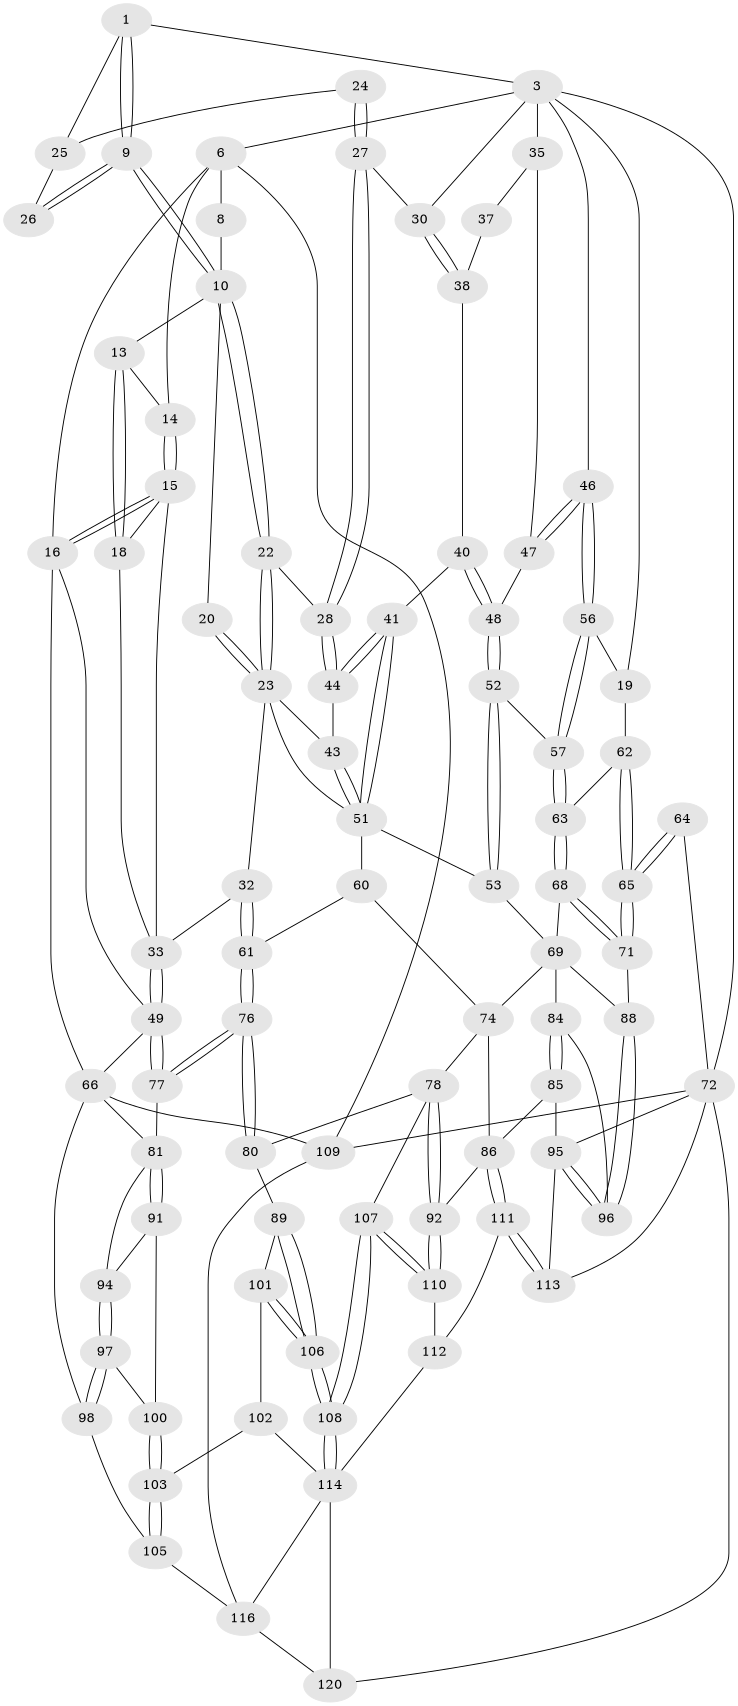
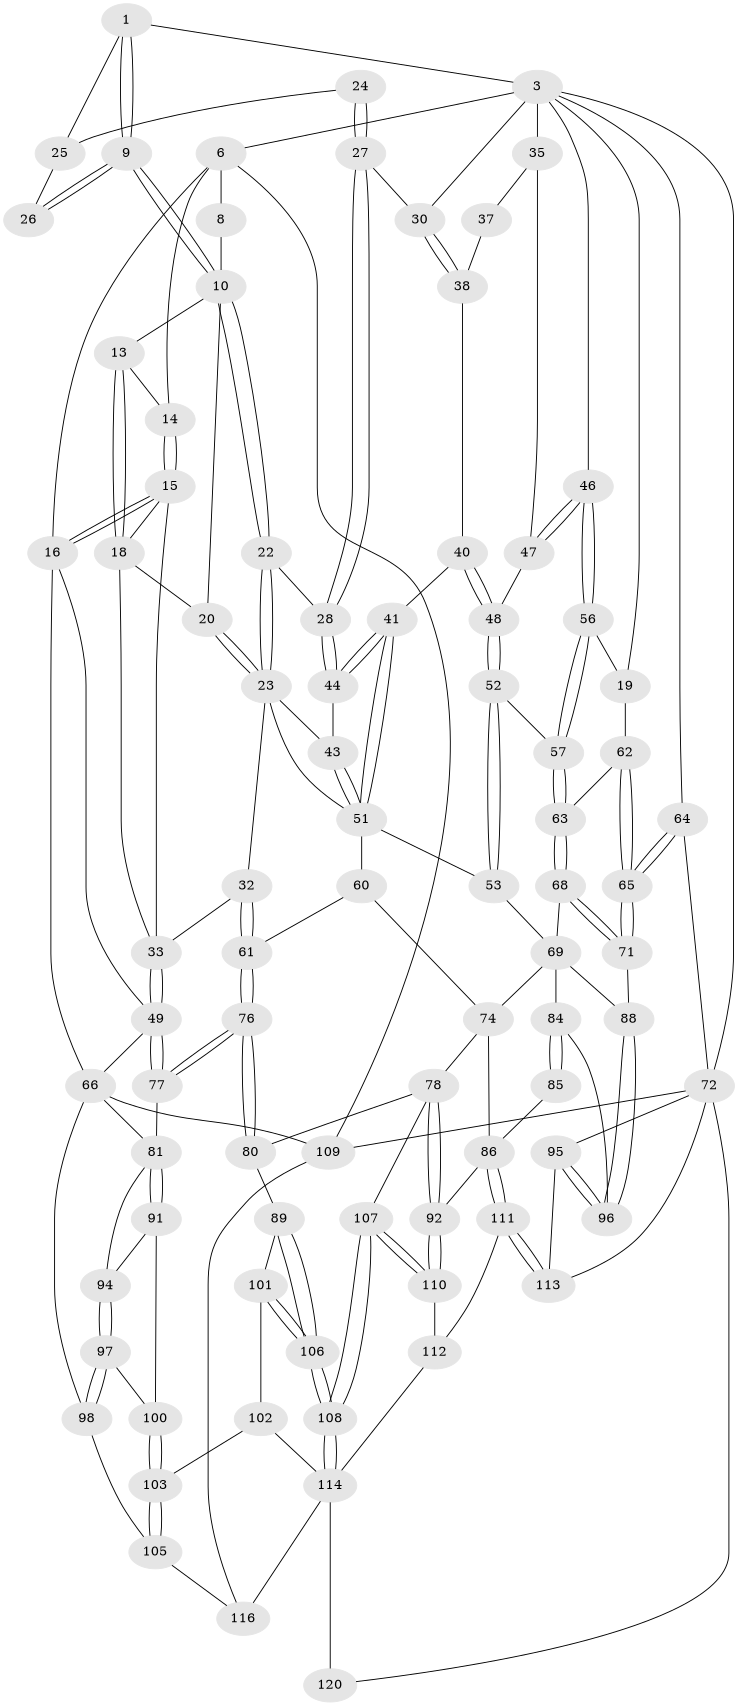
edge "3" -- "64": added
edge "18" -- "20": added
edge "85" -- "95": removed
edge "116" -- "120": removed
